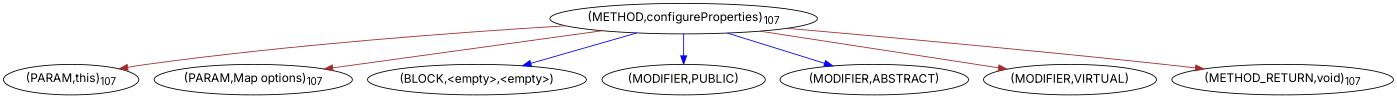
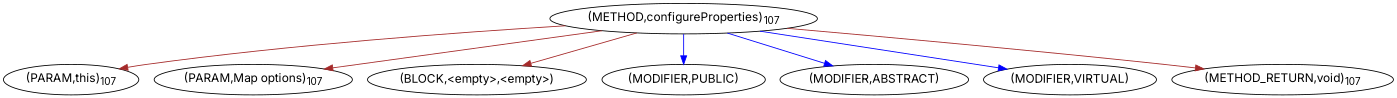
edge "(METHOD,configureProperties)" -> "(BLOCK,<empty>,<empty>)": color blue -> brown
edge "(METHOD,configureProperties)" -> "(MODIFIER,VIRTUAL)": color brown -> blue
